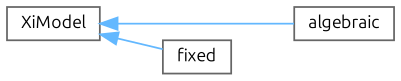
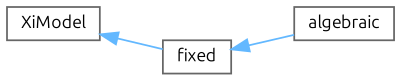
edge "algebraic" -> "XiModel": now "algebraic" -> "fixed"
